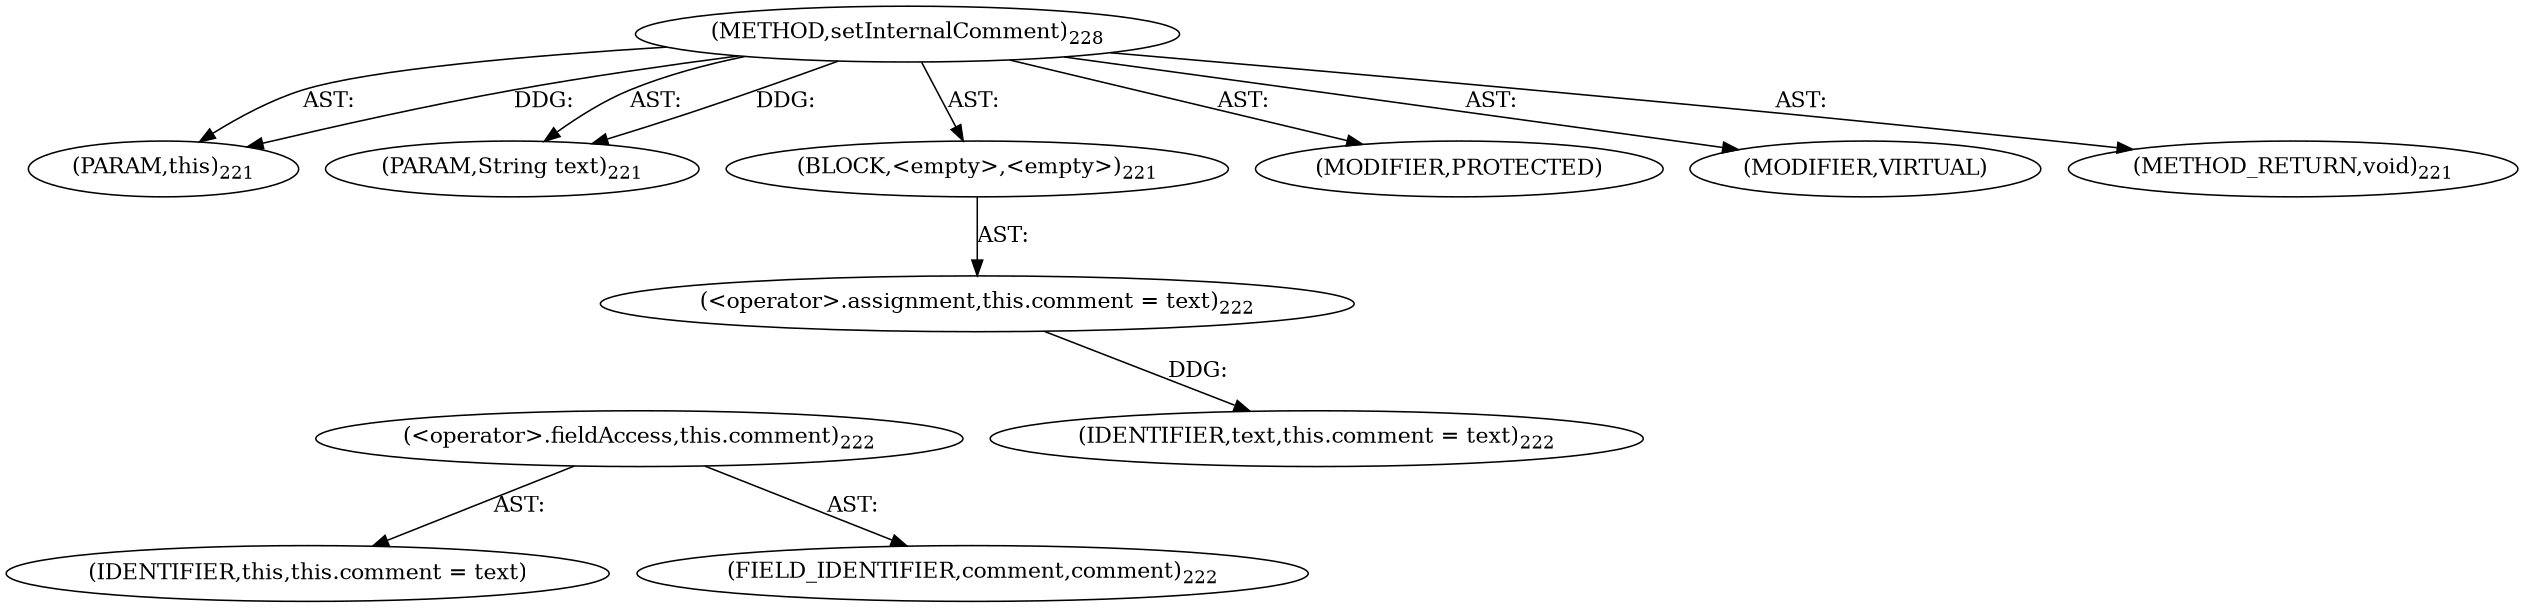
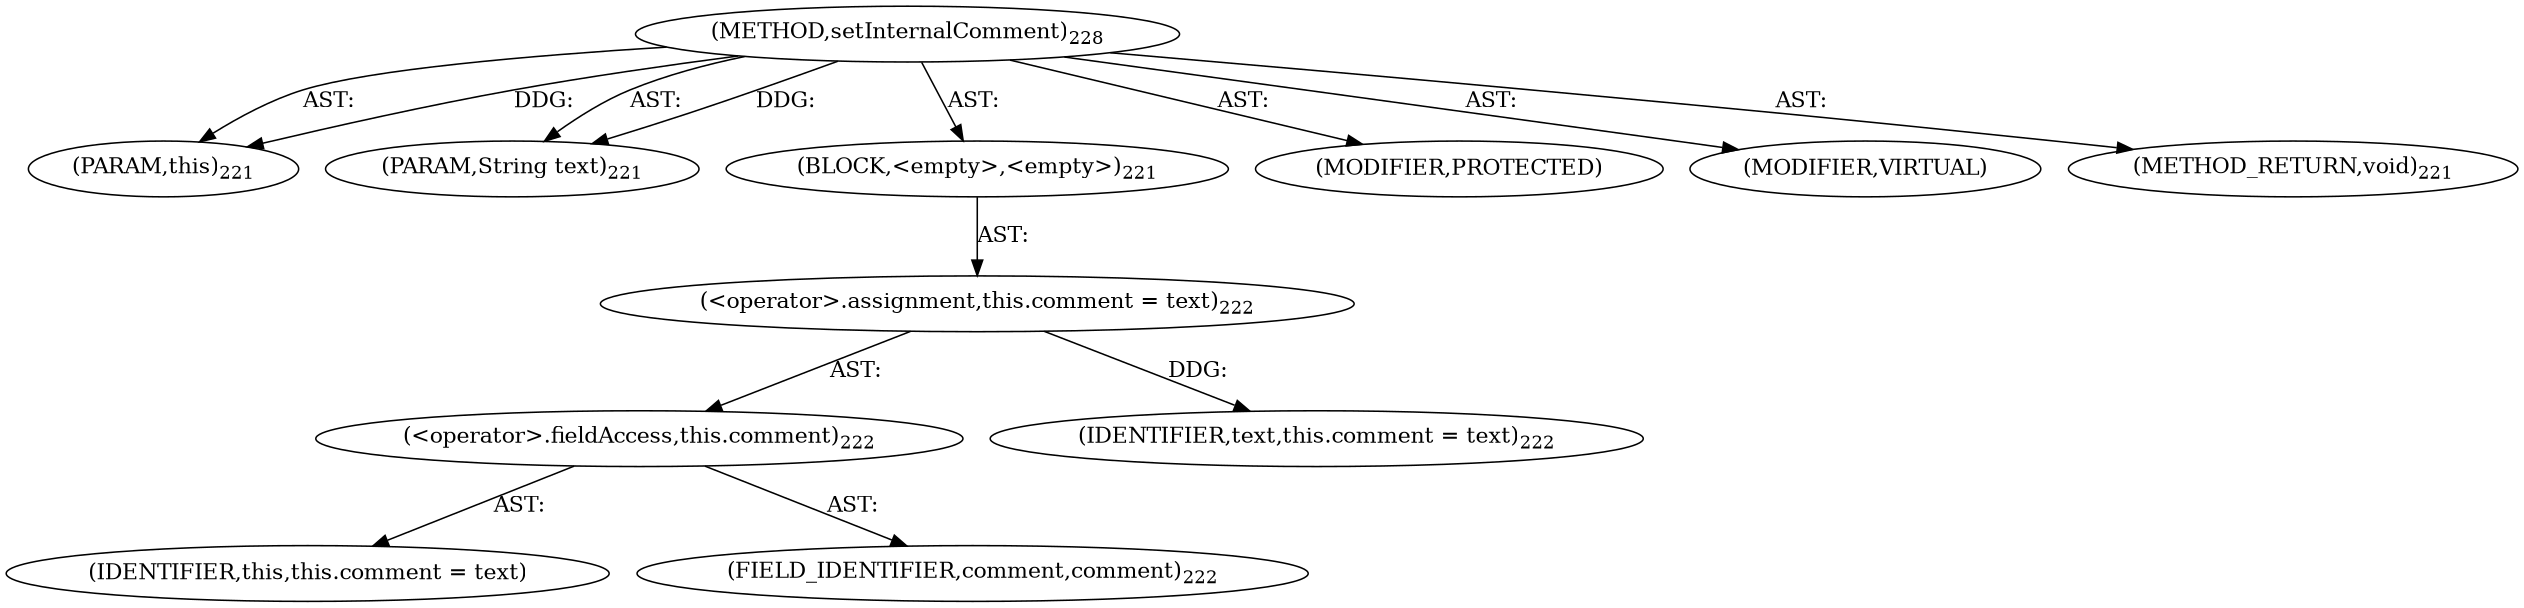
edge "(<operator>.assignment,this.comment = text)" -> "(<operator>.fieldAccess,this.comment)": added, label "AST:"
